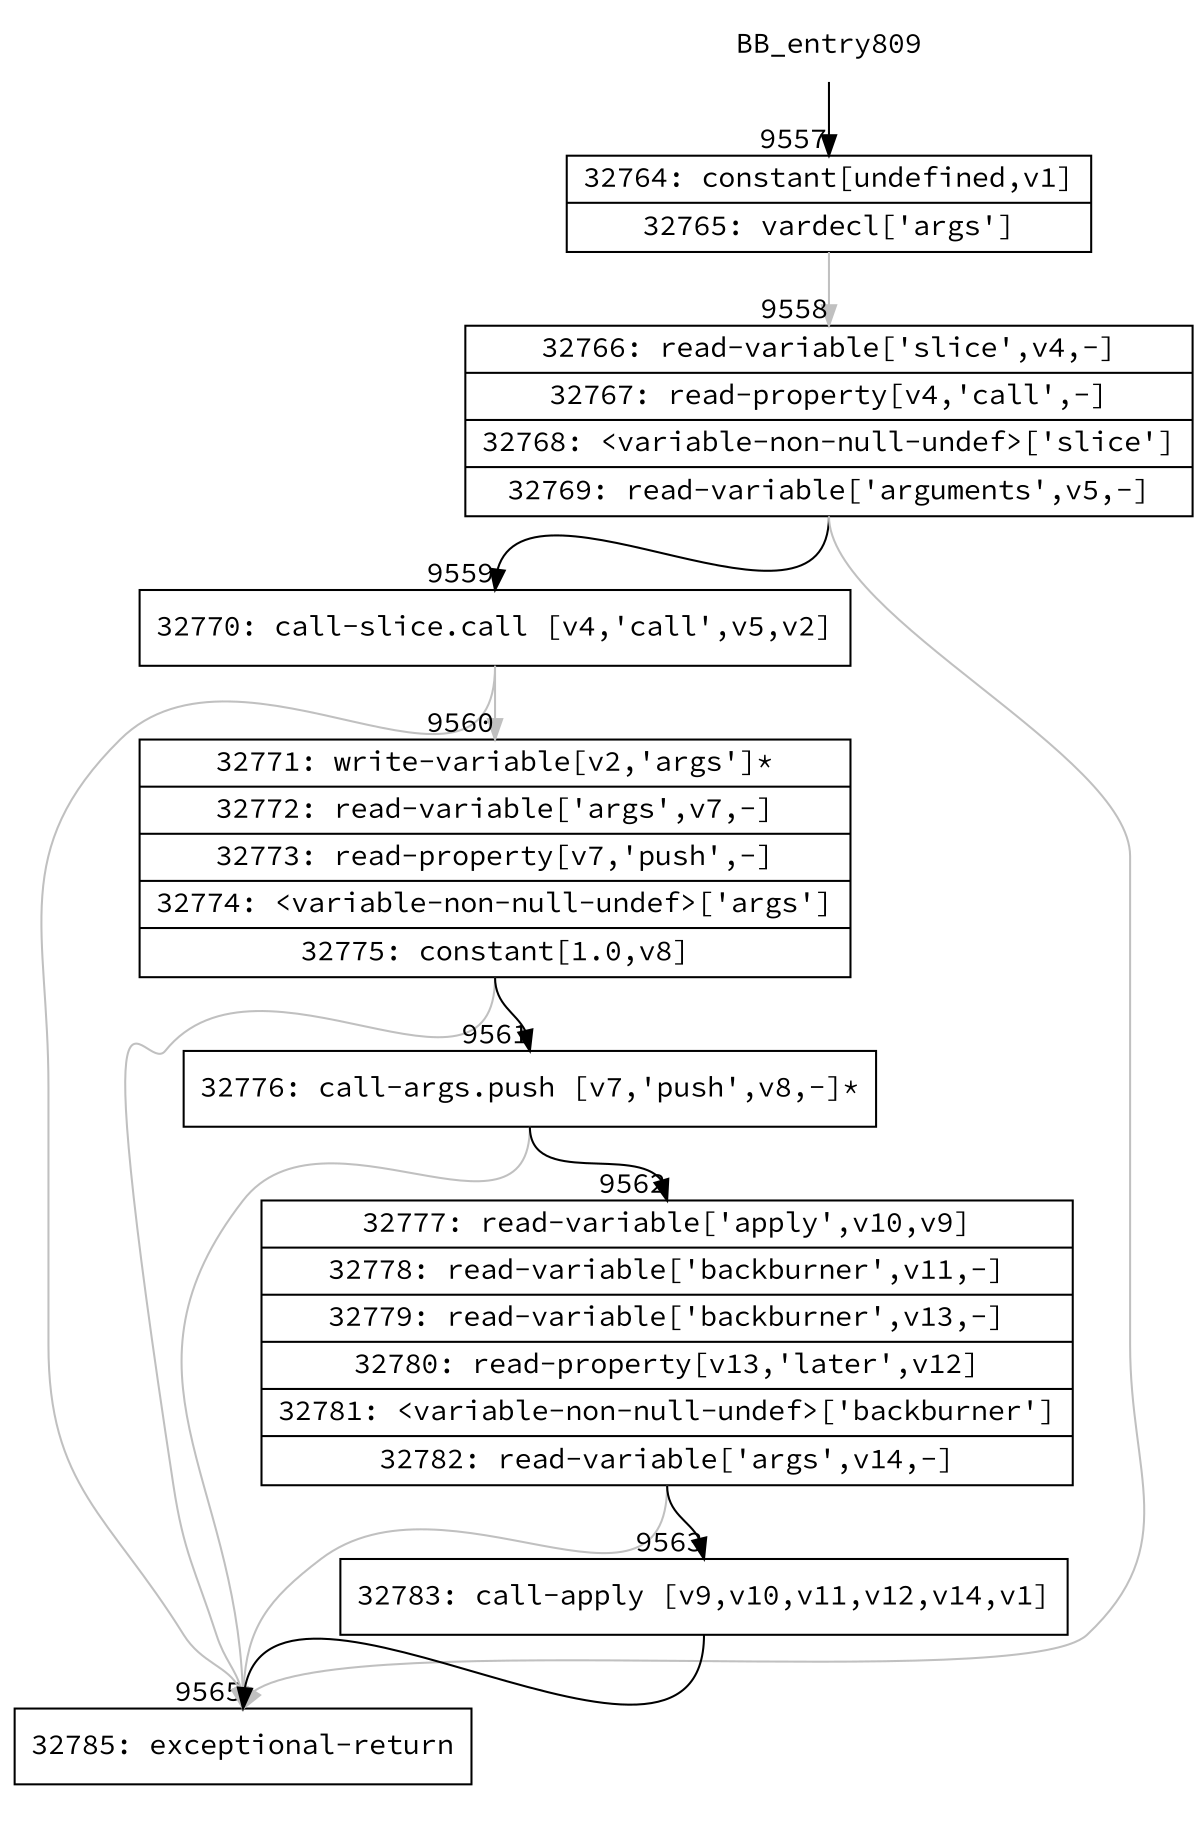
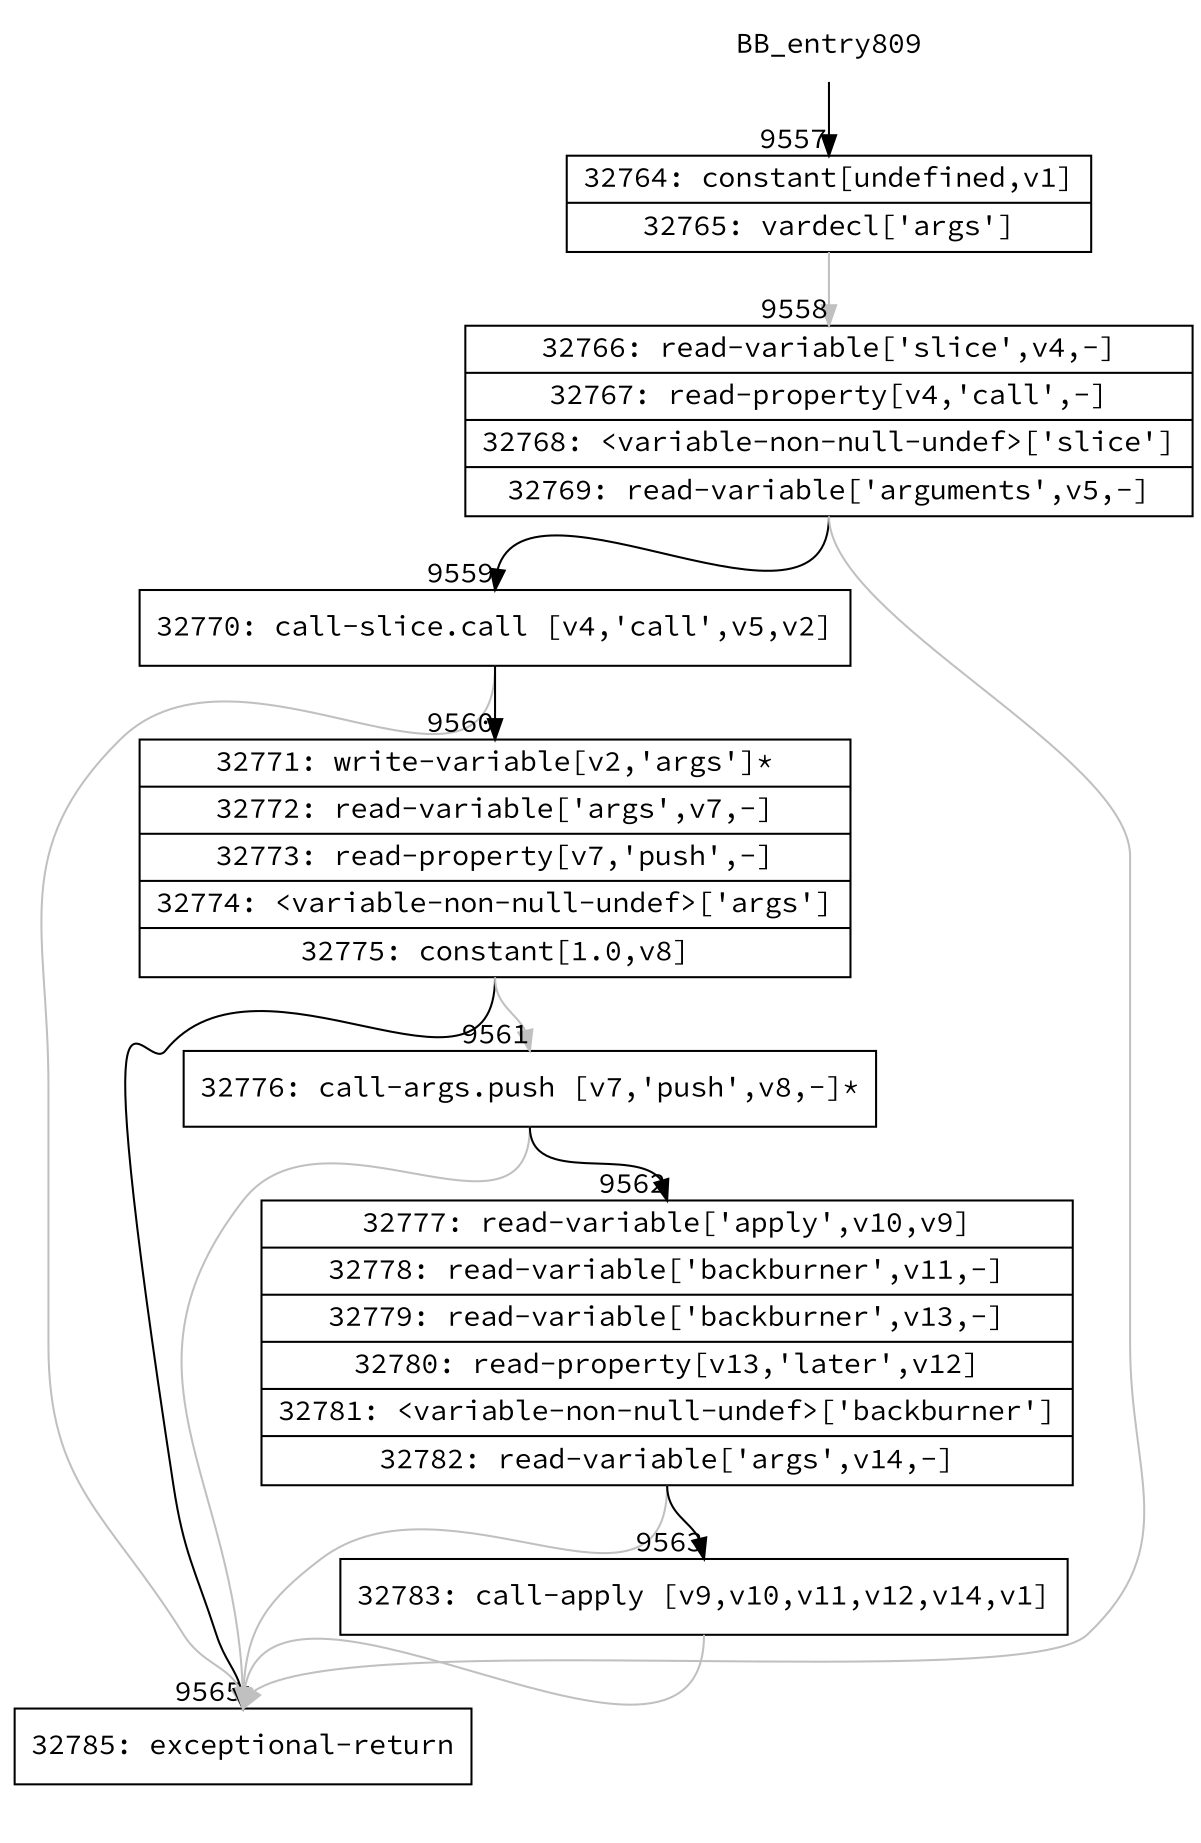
edge "32770: call-slice.call [v4,'call',v5,v2]" -> "32771: write-variable[v2,'args']*": color gray -> black
edge "32771: write-variable[v2,'args']*" -> "32776: call-args.push [v7,'push',v8,-]*": color black -> gray
edge "32771: write-variable[v2,'args']*" -> "32785: exceptional-return": color gray -> black
edge "32783: call-apply [v9,v10,v11,v12,v14,v1]" -> "32785: exceptional-return": color black -> gray
